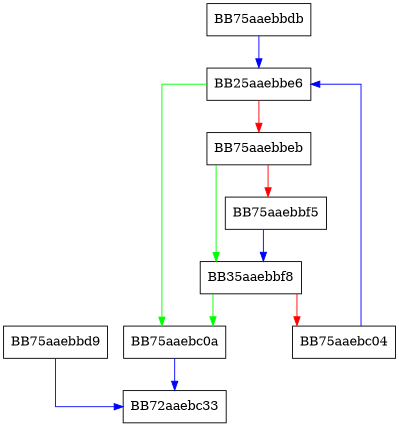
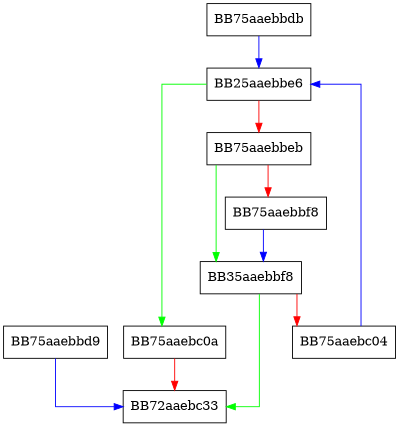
node "BB75aaebbf5": label "BB75aaebbf5" -> "BB75aaebbf8"
edge "BB35aaebbf8" -> "BB75aaebc0a": now "BB35aaebbf8" -> "BB72aaebc33"
edge "BB75aaebc0a" -> "BB72aaebc33": color blue -> red
